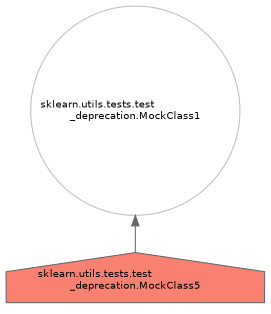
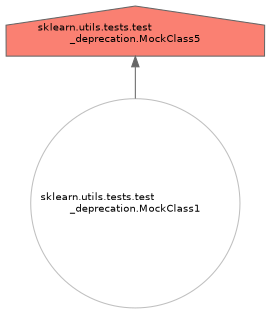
edge "sklearn.utils.tests.test _deprecation.MockClass5" -> "sklearn.utils.tests.test _deprecation.MockClass1": reversed
